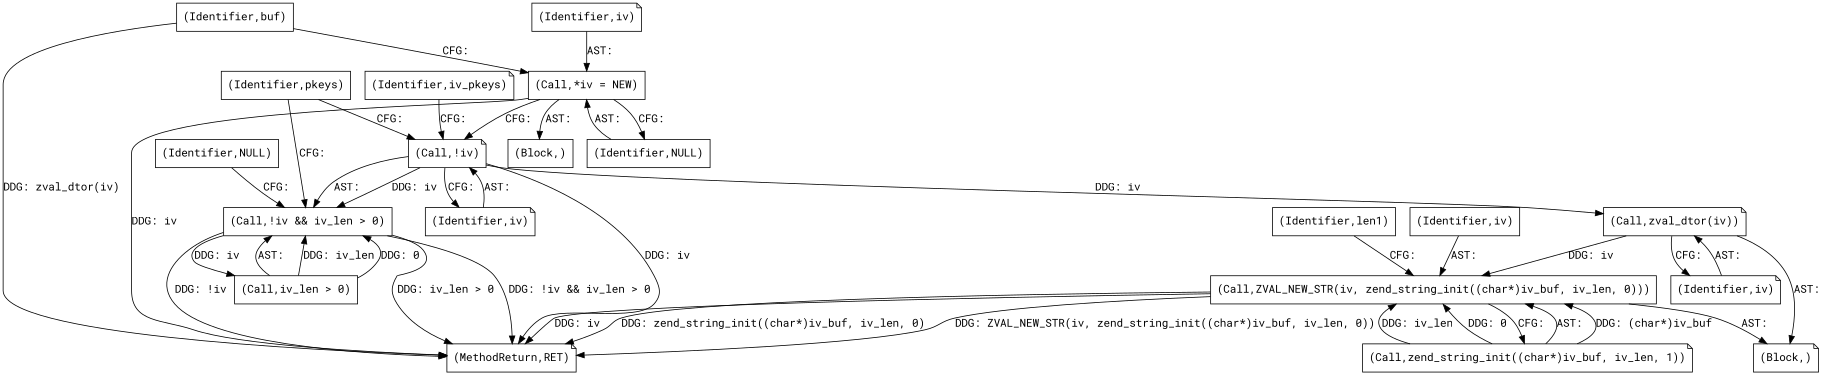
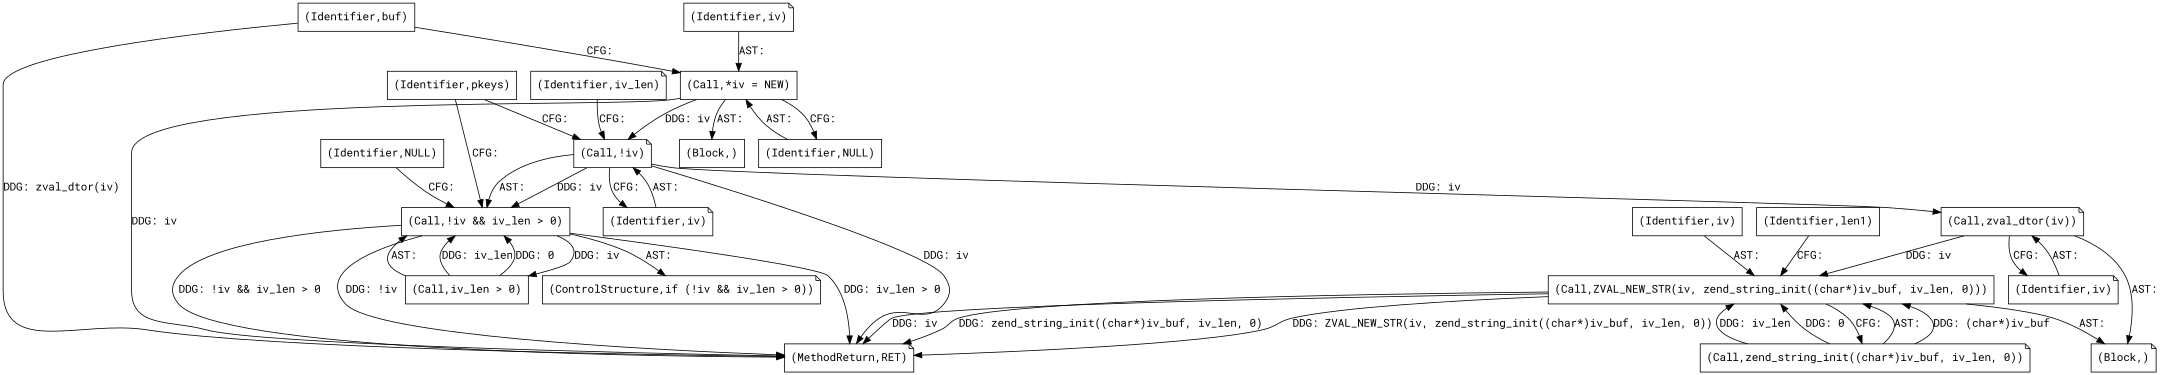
node "(Identifier,iv_pkeys)": label "(Identifier,iv_pkeys)" -> "(Identifier,iv_len)"
edge "(Call,*iv = NEW)" -> "(Call,!iv)": label "CFG: " -> "DDG: iv"
node "(ControlStructure,if (!iv && iv_len > 0))": added
node "(Call,zend_string_init((char*)iv_buf, iv_len, 1))": label "(Call,zend_string_init((char*)iv_buf, iv_len, 1))" -> "(Call,zend_string_init((char*)iv_buf, iv_len, 0))"
